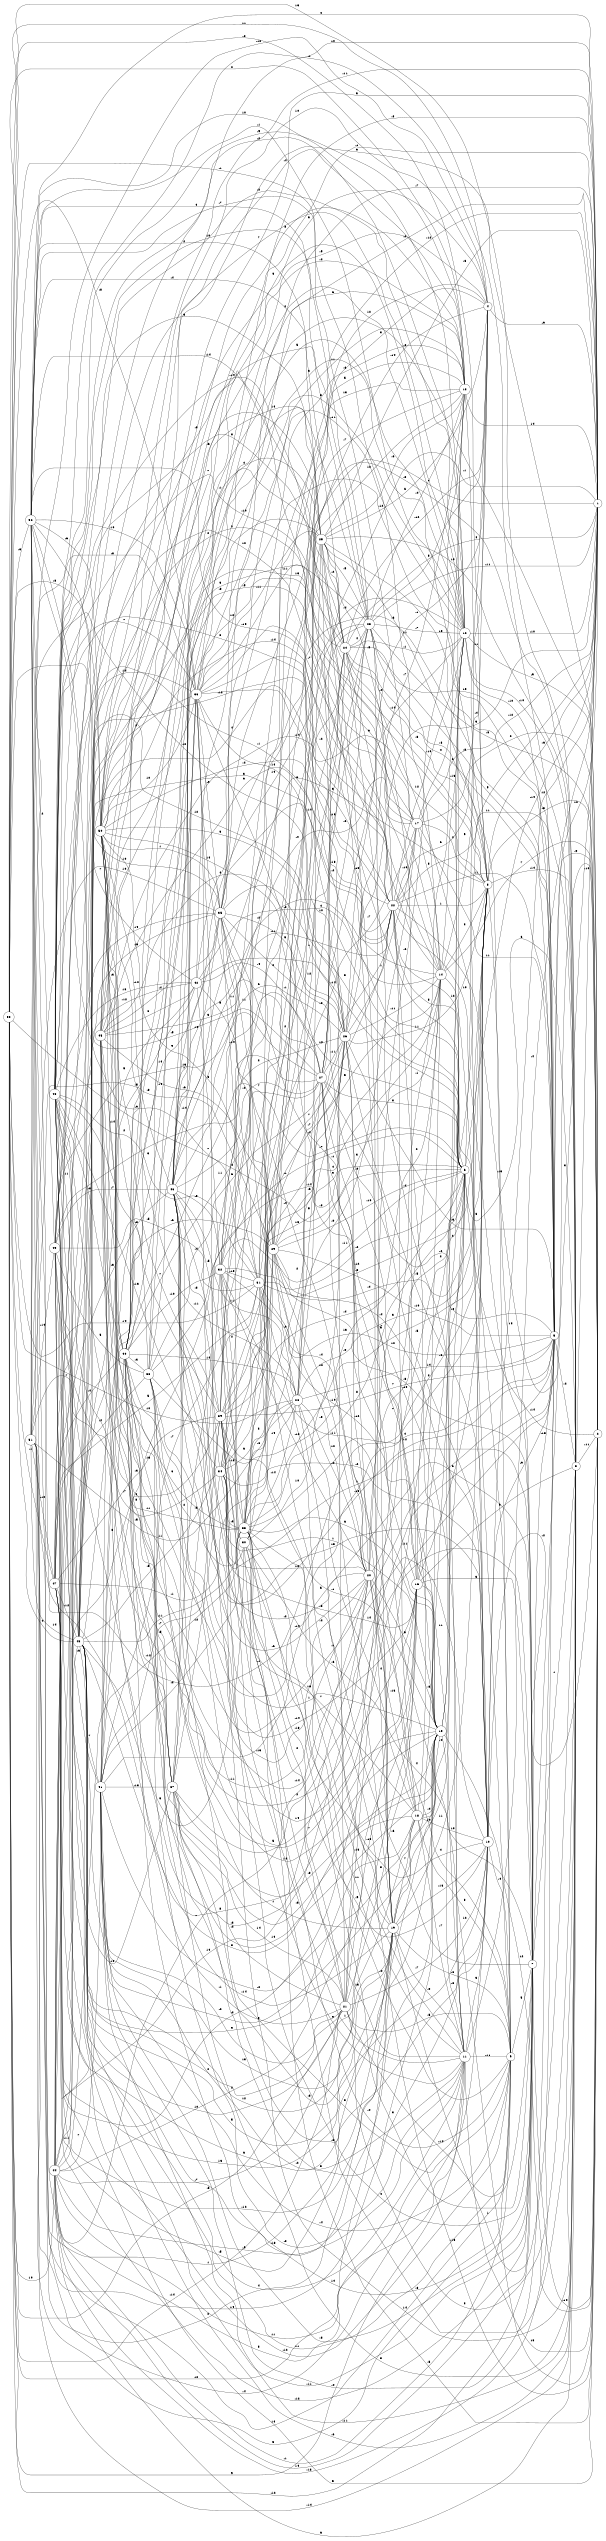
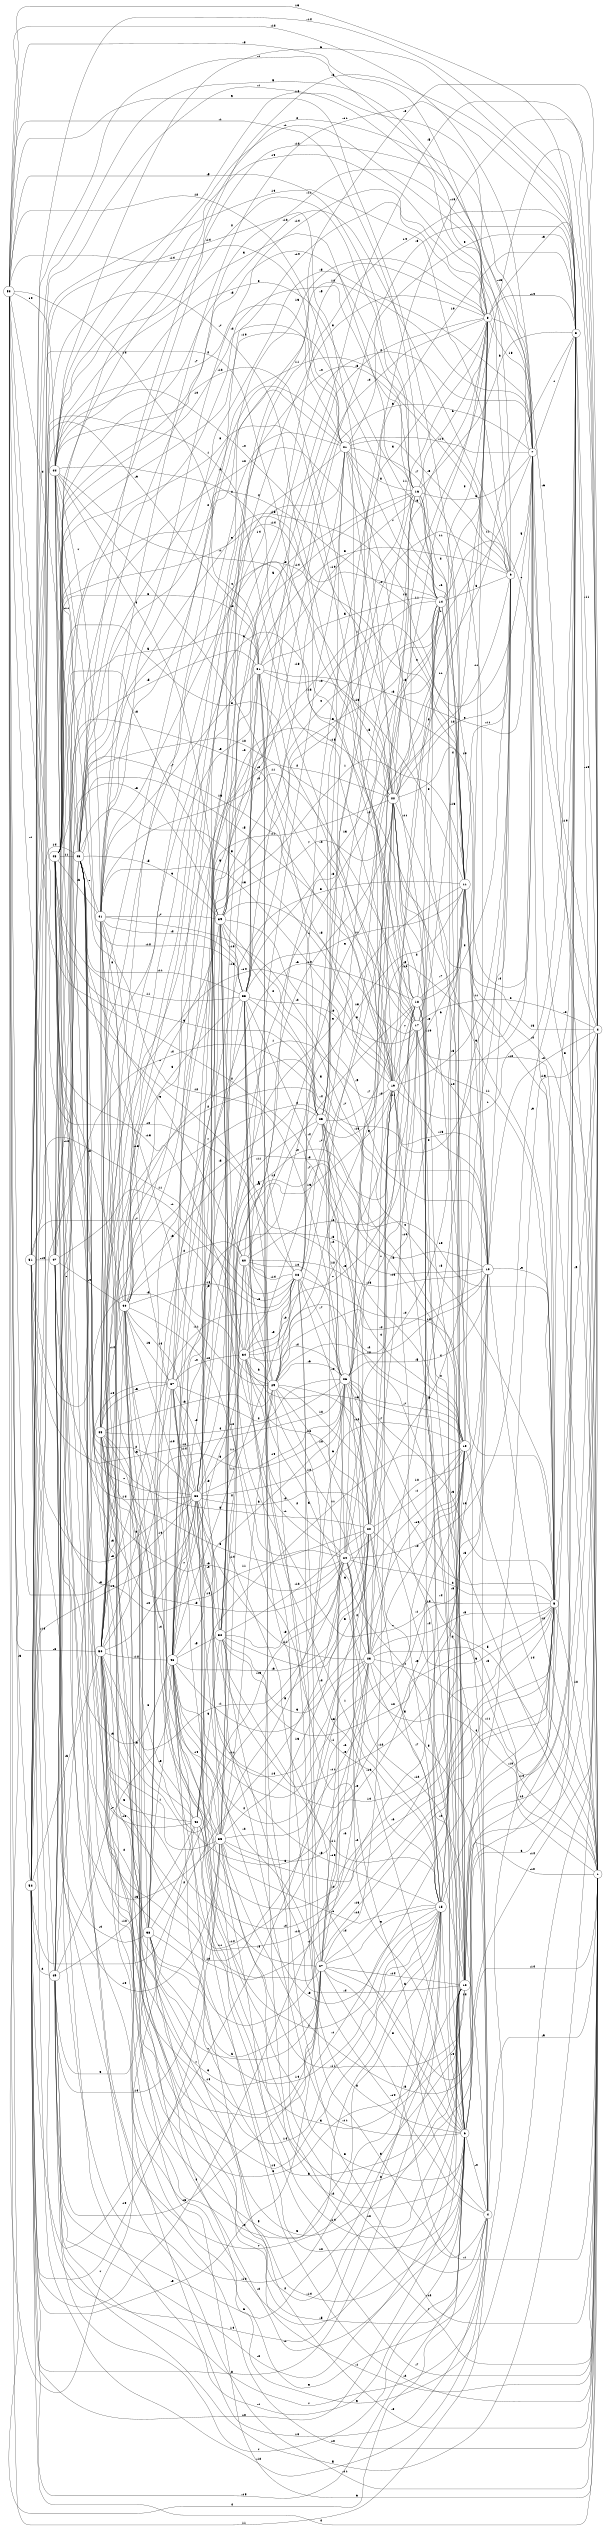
edge "14" -- "39": label "4" -> "5"
edge "34" -- "33": now "34" -- "28"
